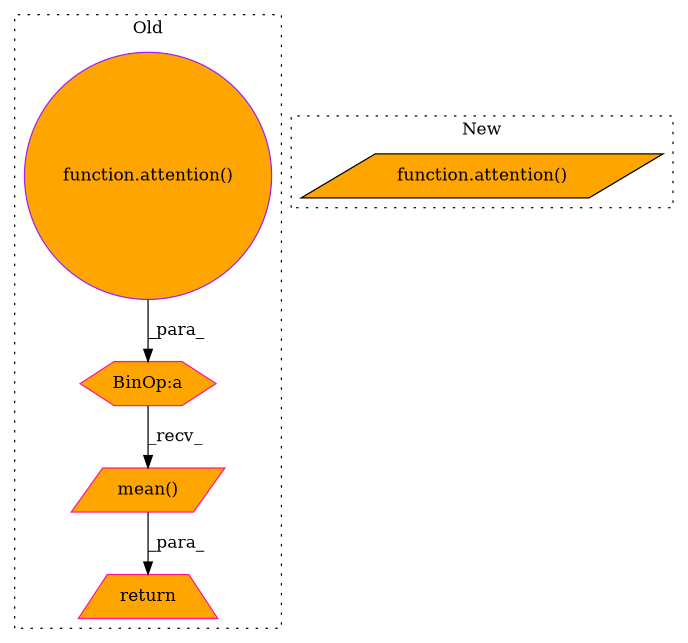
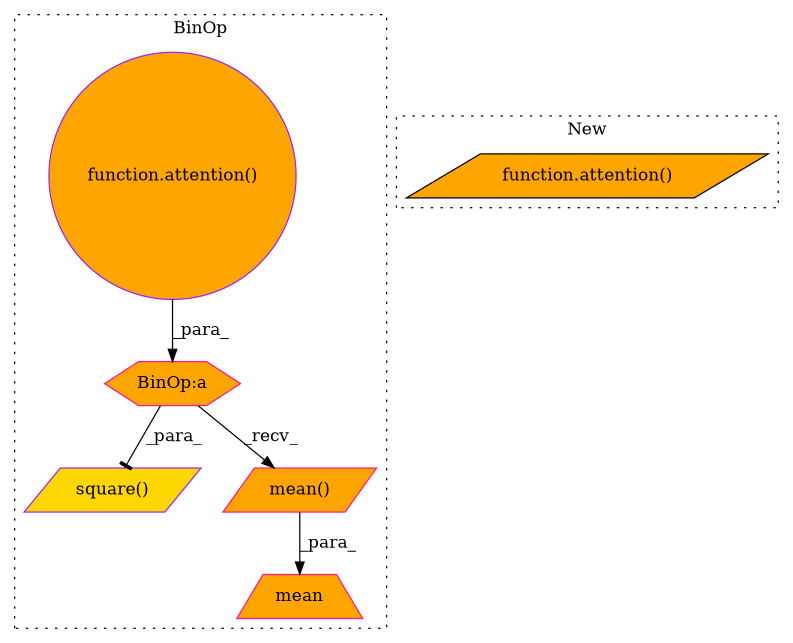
cluster "Old": label "Old" -> "BinOp"
node "square()": added
node "return": label "return" -> "mean"
